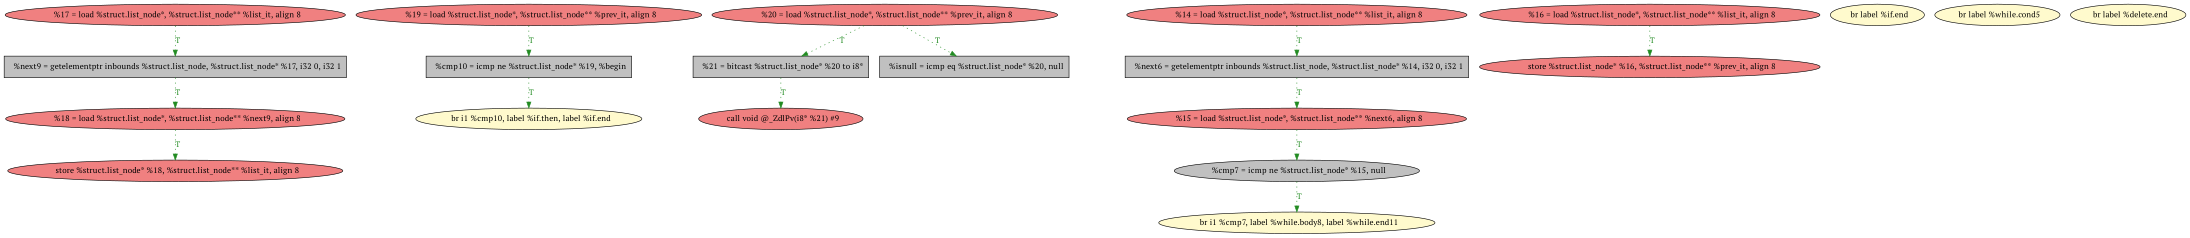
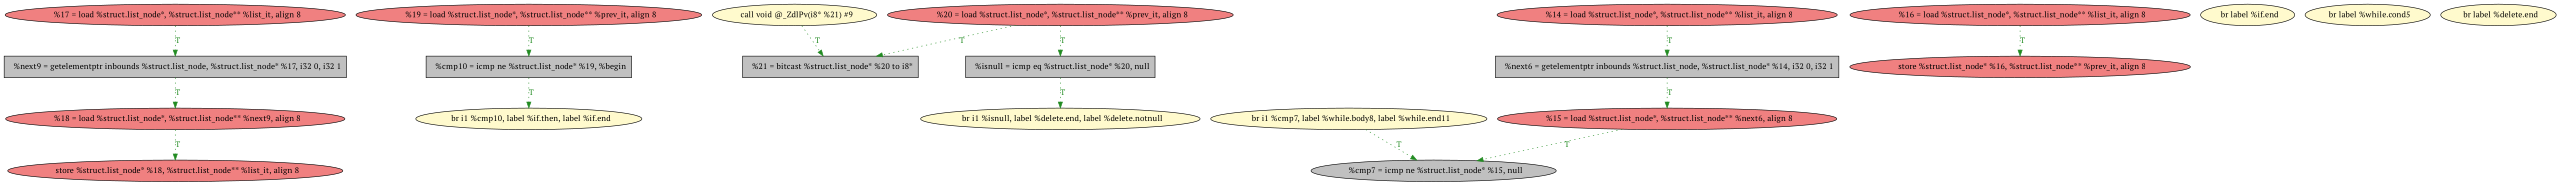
edge "%21 = bitcast %struct.list_node* %20 to i8*" -> "call void @_ZdlPv(i8* %21) #9": reversed
node "call void @_ZdlPv(i8* %21) #9": fillcolor lightcoral -> lemonchiffon
node "br i1 %isnull, label %delete.end, label %delete.notnull": added
edge "%cmp7 = icmp ne %struct.list_node* %15, null" -> "br i1 %cmp7, label %while.body8, label %while.end11": reversed
